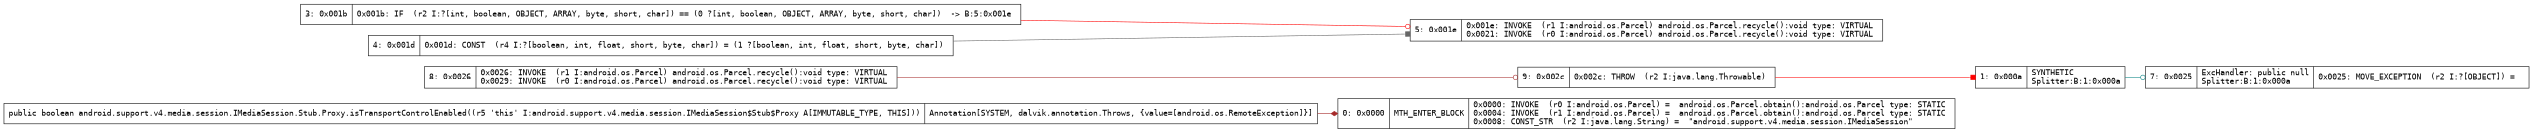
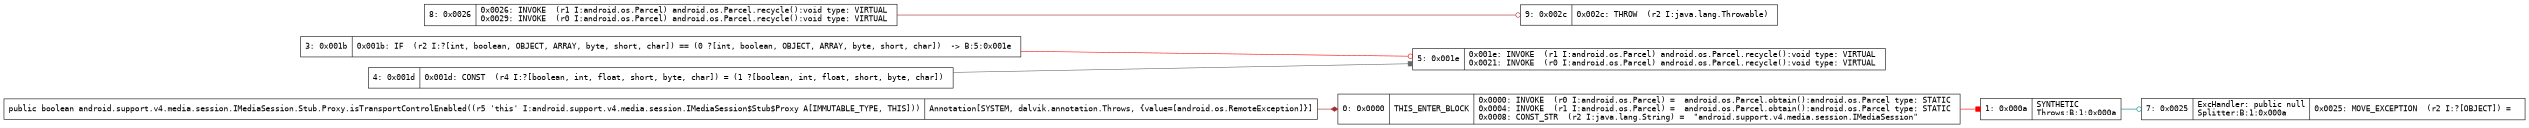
edge "9: 0x002c" -> "1: 0x000a": now "0: 0x0000" -> "1: 0x000a"
node "1: 0x000a": text "Splitter:B:1:0x000a" -> "Throws:B:1:0x000a"
node "0: 0x0000": text "MTH_ENTER_BLOCK" -> "THIS_ENTER_BLOCK"
